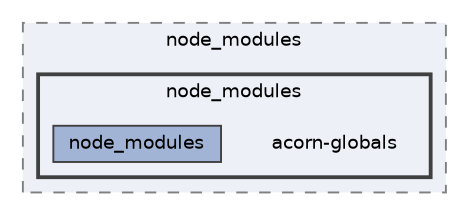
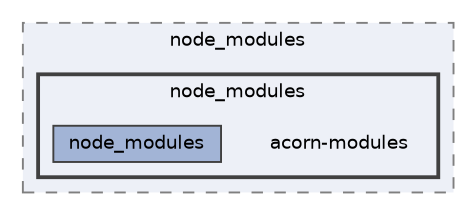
node "acorn-globals": label "acorn-globals" -> "acorn-modules"
